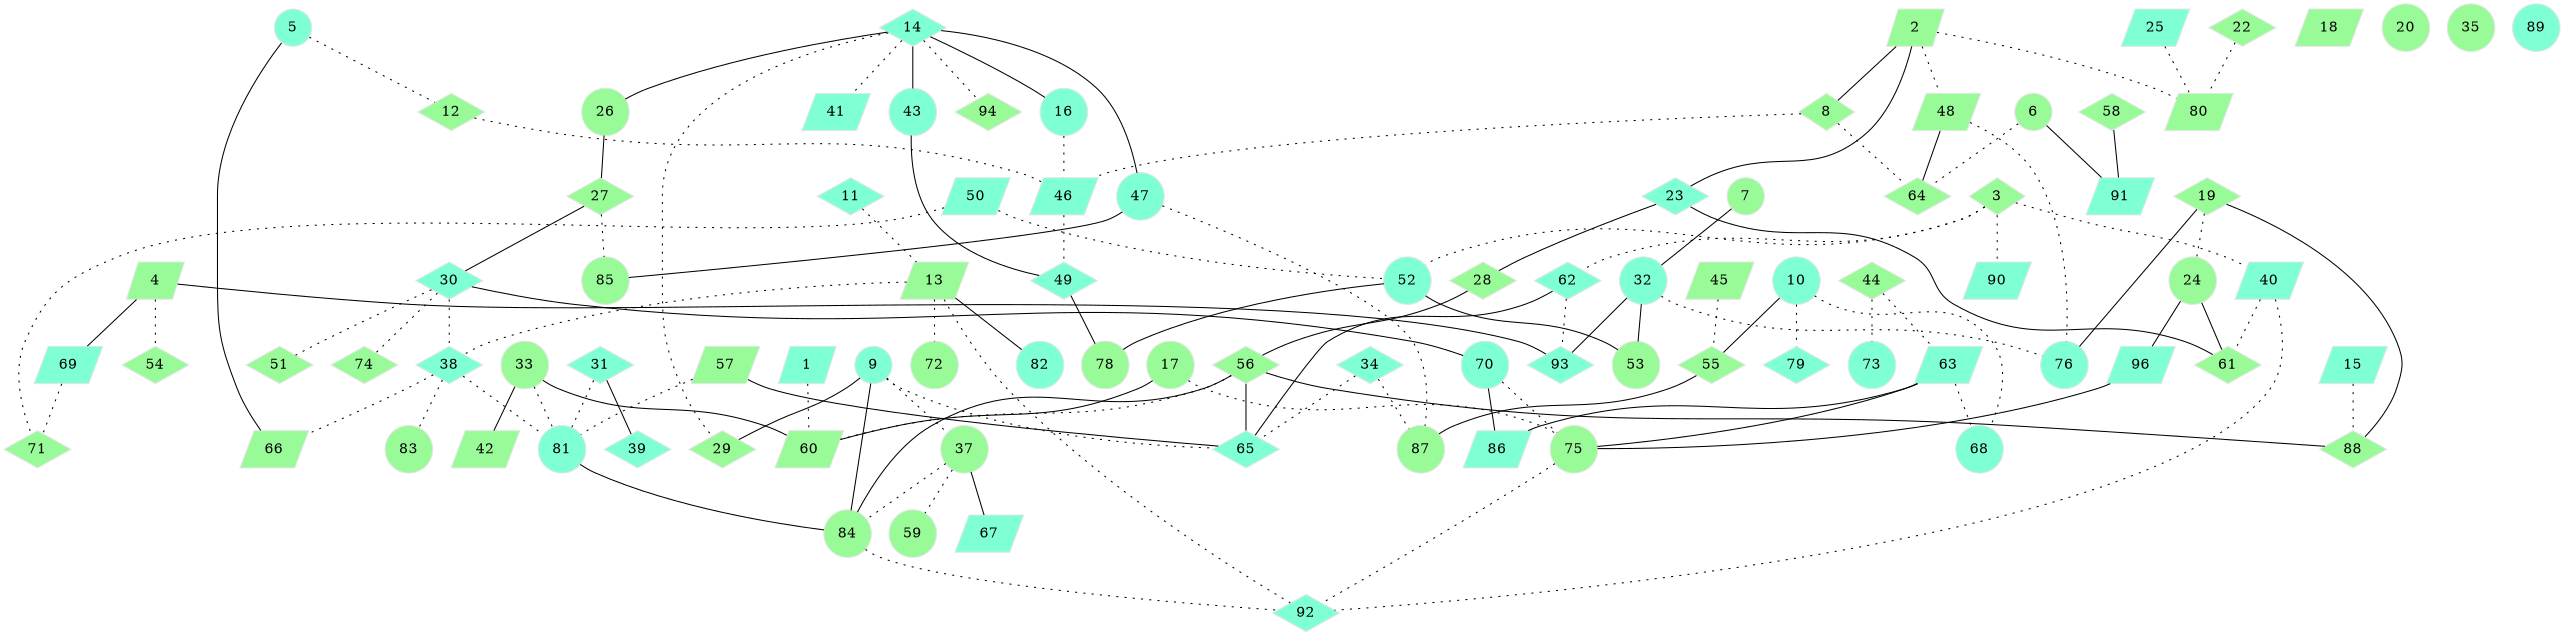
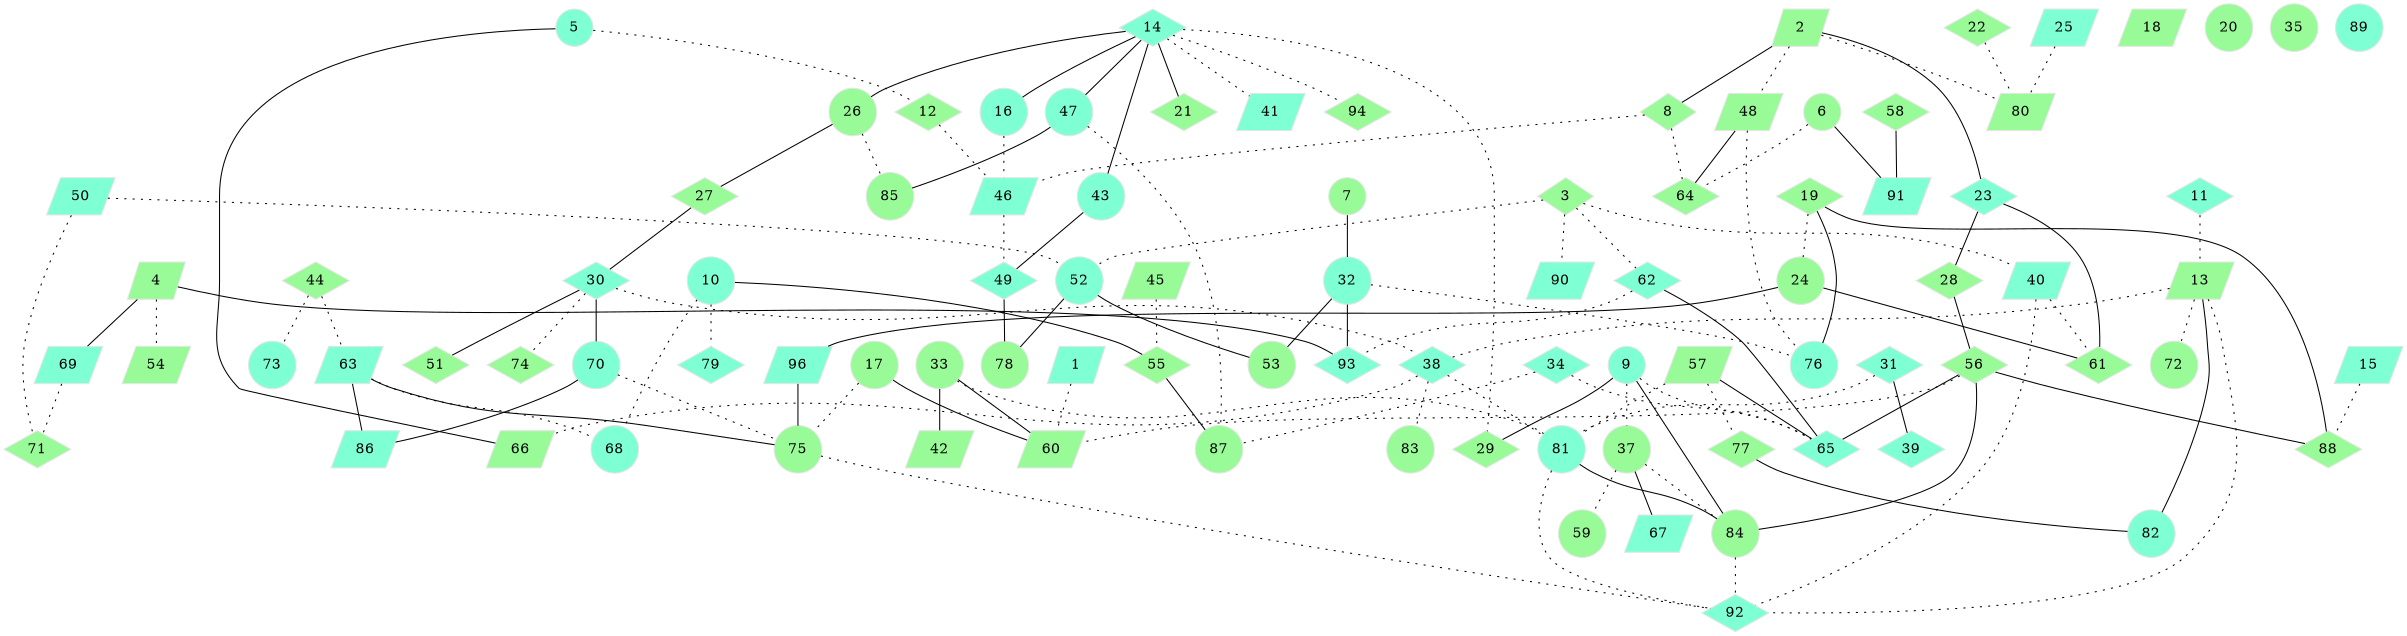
node "21": added
edge "27" -- "85": now "26" -- "85"
edge "30" -- "51": style dotted -> solid
node "54": shape diamond -> parallelogram
node "77": added
edge "81" -- "92": added
